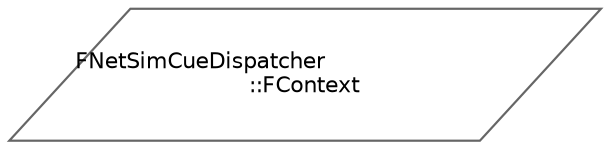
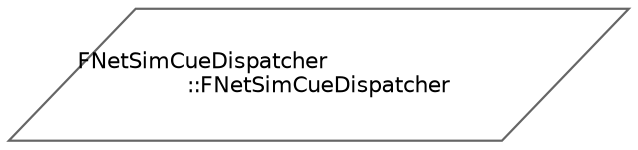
node "FNetSimCueDispatcher ::FContext": label "FNetSimCueDispatcher ::FContext" -> "FNetSimCueDispatcher ::FNetSimCueDispatcher"
